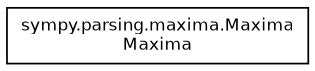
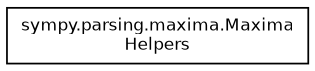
node "sympy.parsing.maxima.Maxima Maxima": label "sympy.parsing.maxima.Maxima Maxima" -> "sympy.parsing.maxima.Maxima Helpers"
